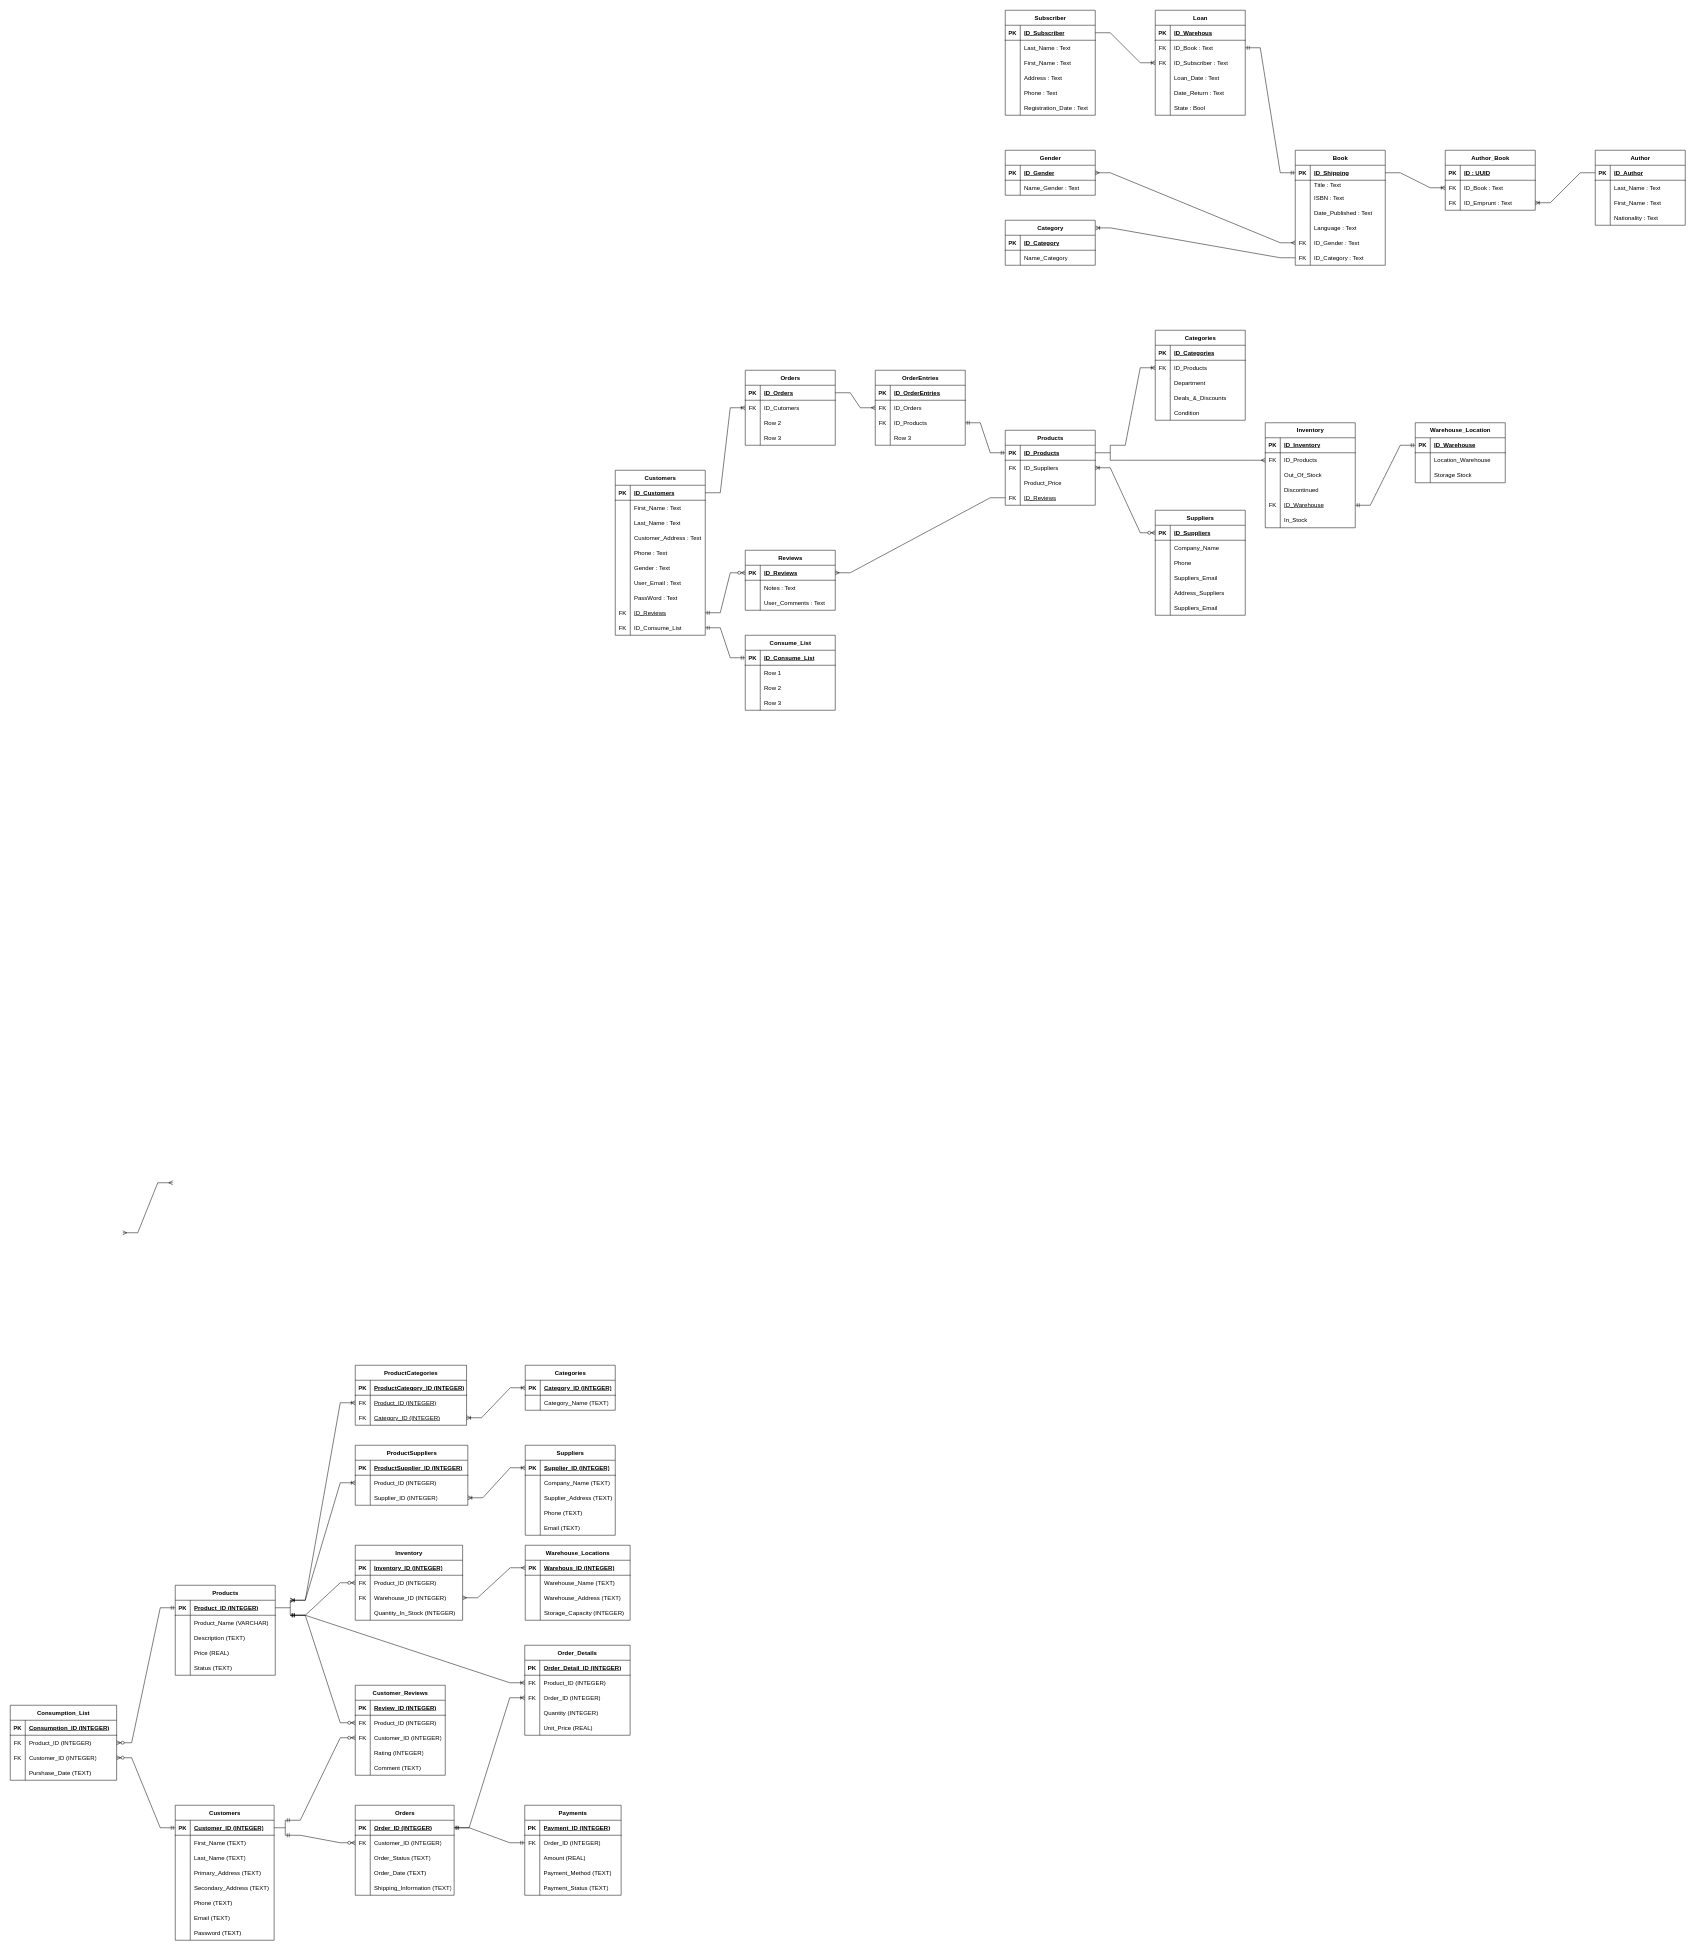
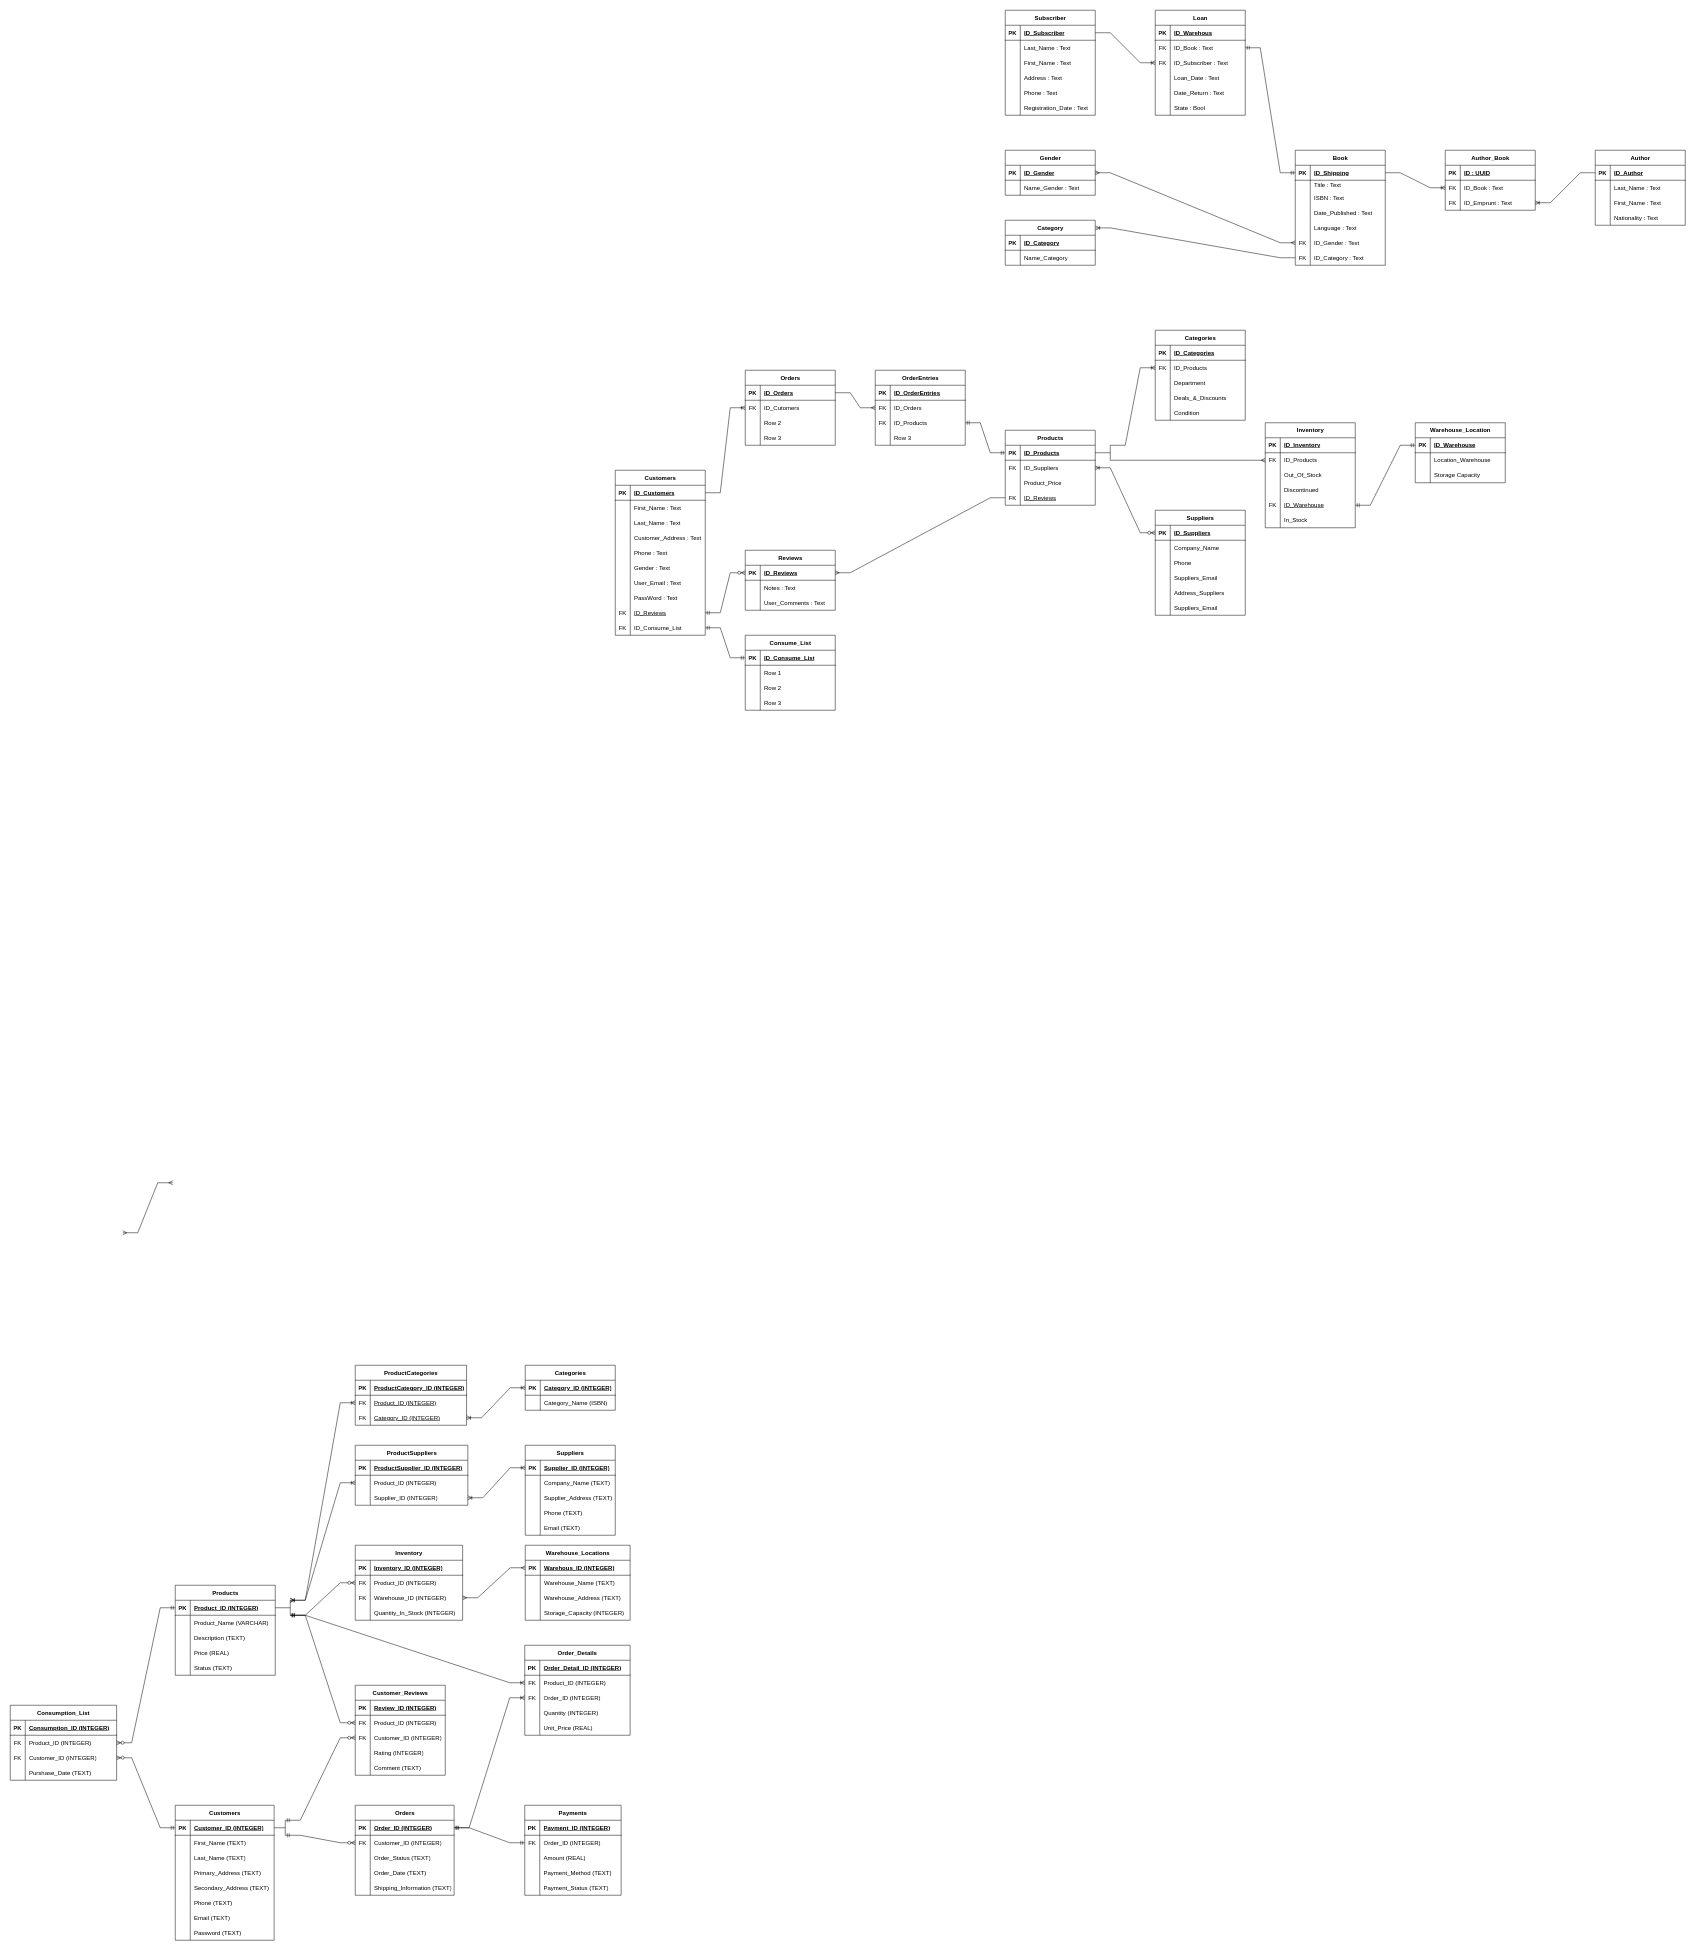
node "Storage Stock": label "Storage Stock" -> "Storage Capacity"
node "Category_Name (TEXT)": label "Category_Name (TEXT)" -> "Category_Name (ISBN)"
